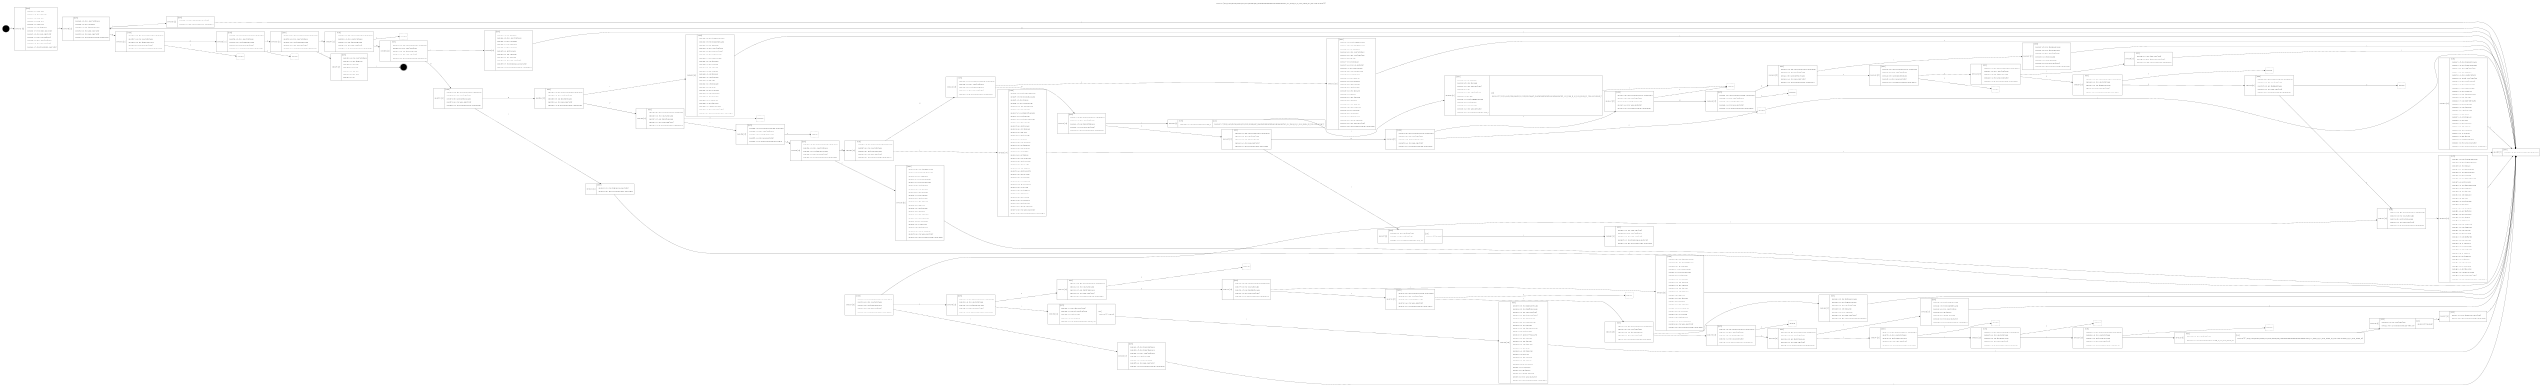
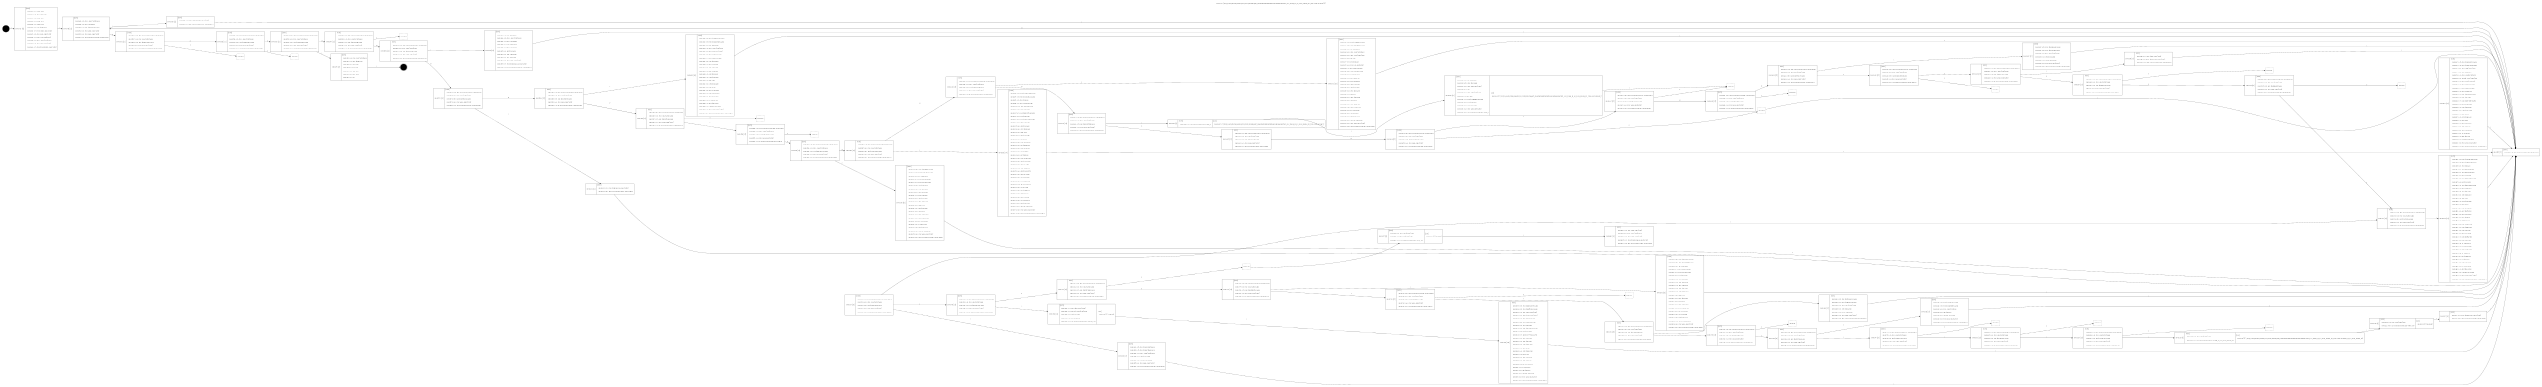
edge "0x401635 [25]" -> "0x40187f [13]": now "0x401cb9" -> "0x40187f [13]"
